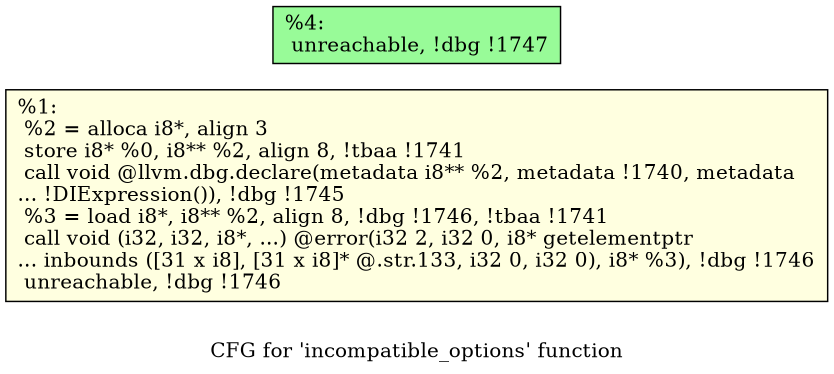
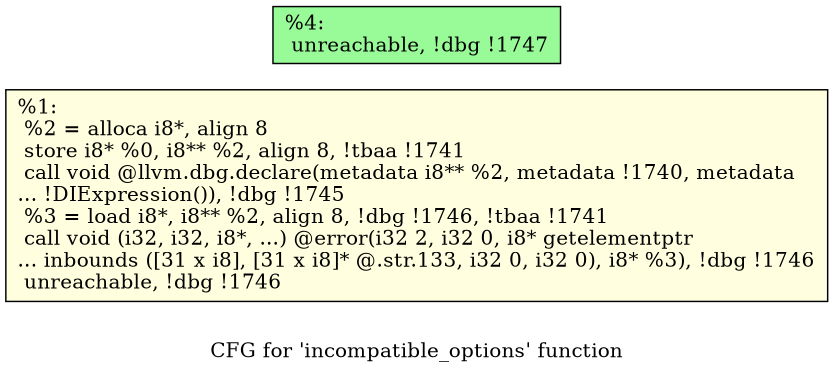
node "%1:": text "%2 = alloca i8*, align 3" -> "%2 = alloca i8*, align 8"
